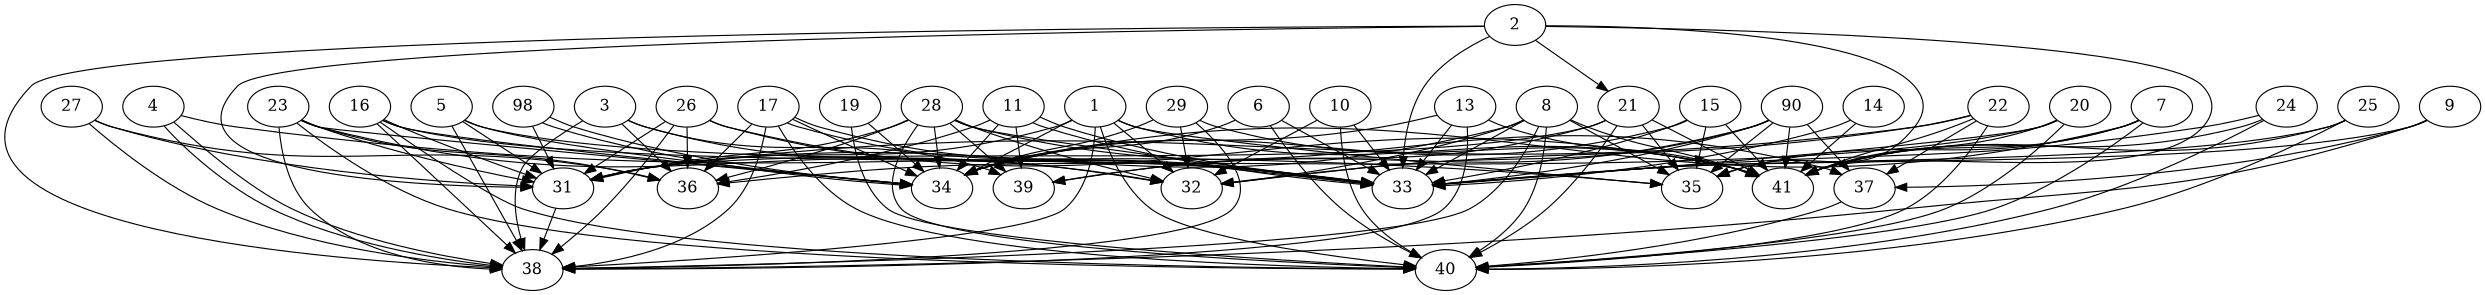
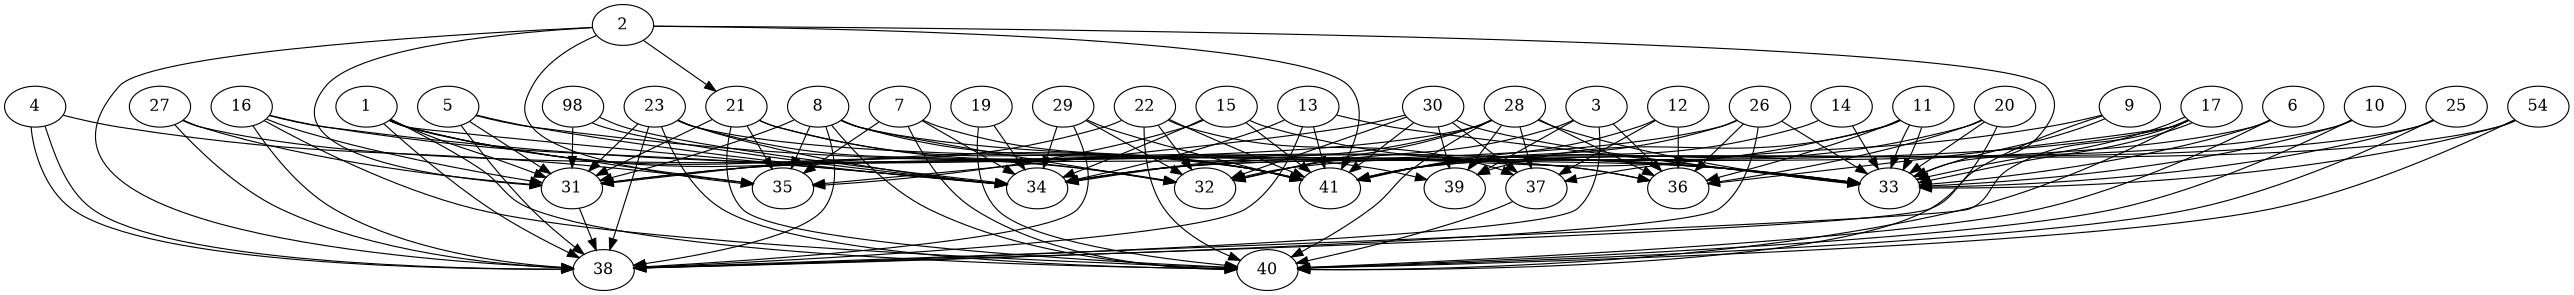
node "12": added
node "90": label "90" -> "30"
node "24": label "24" -> "54"
